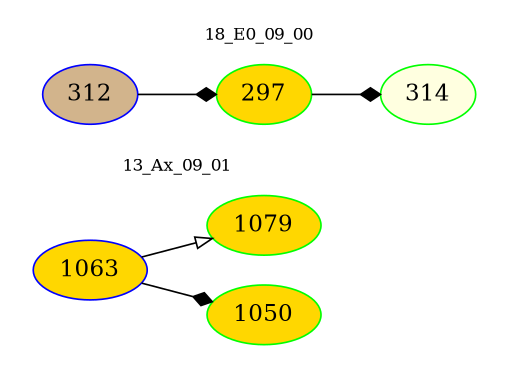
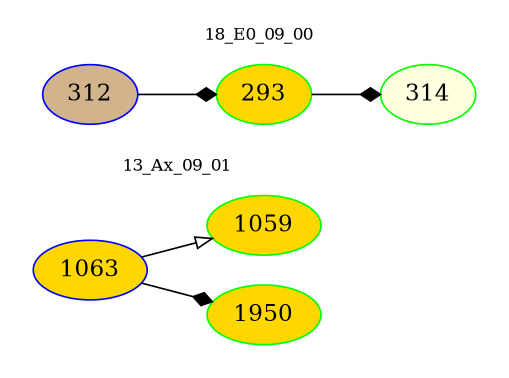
node "297": label "297" -> "293"
node "1079": label "1079" -> "1059"
node "1050": label "1050" -> "1950"
